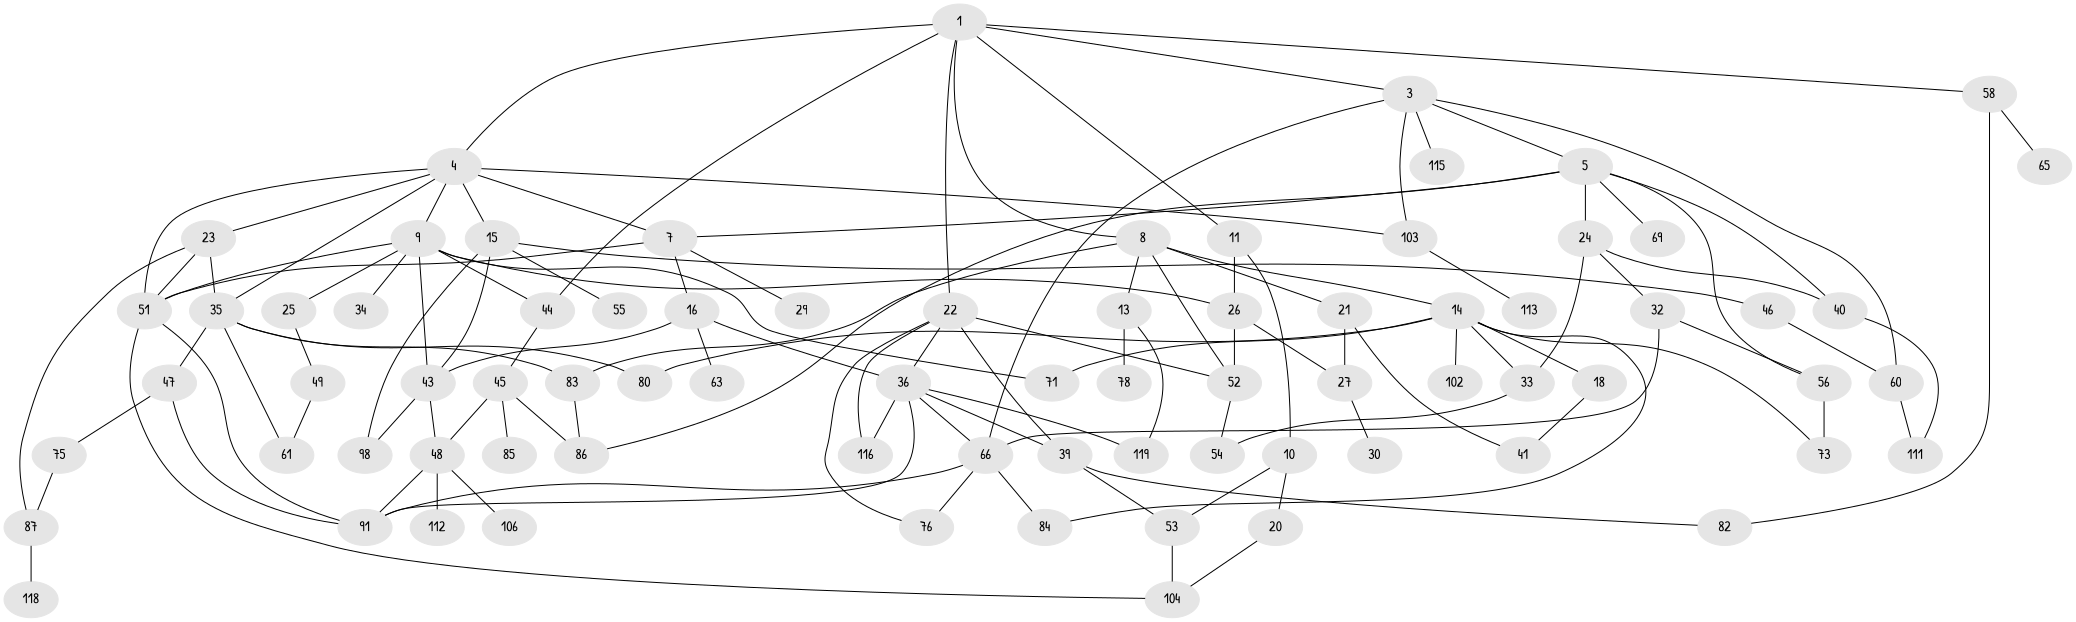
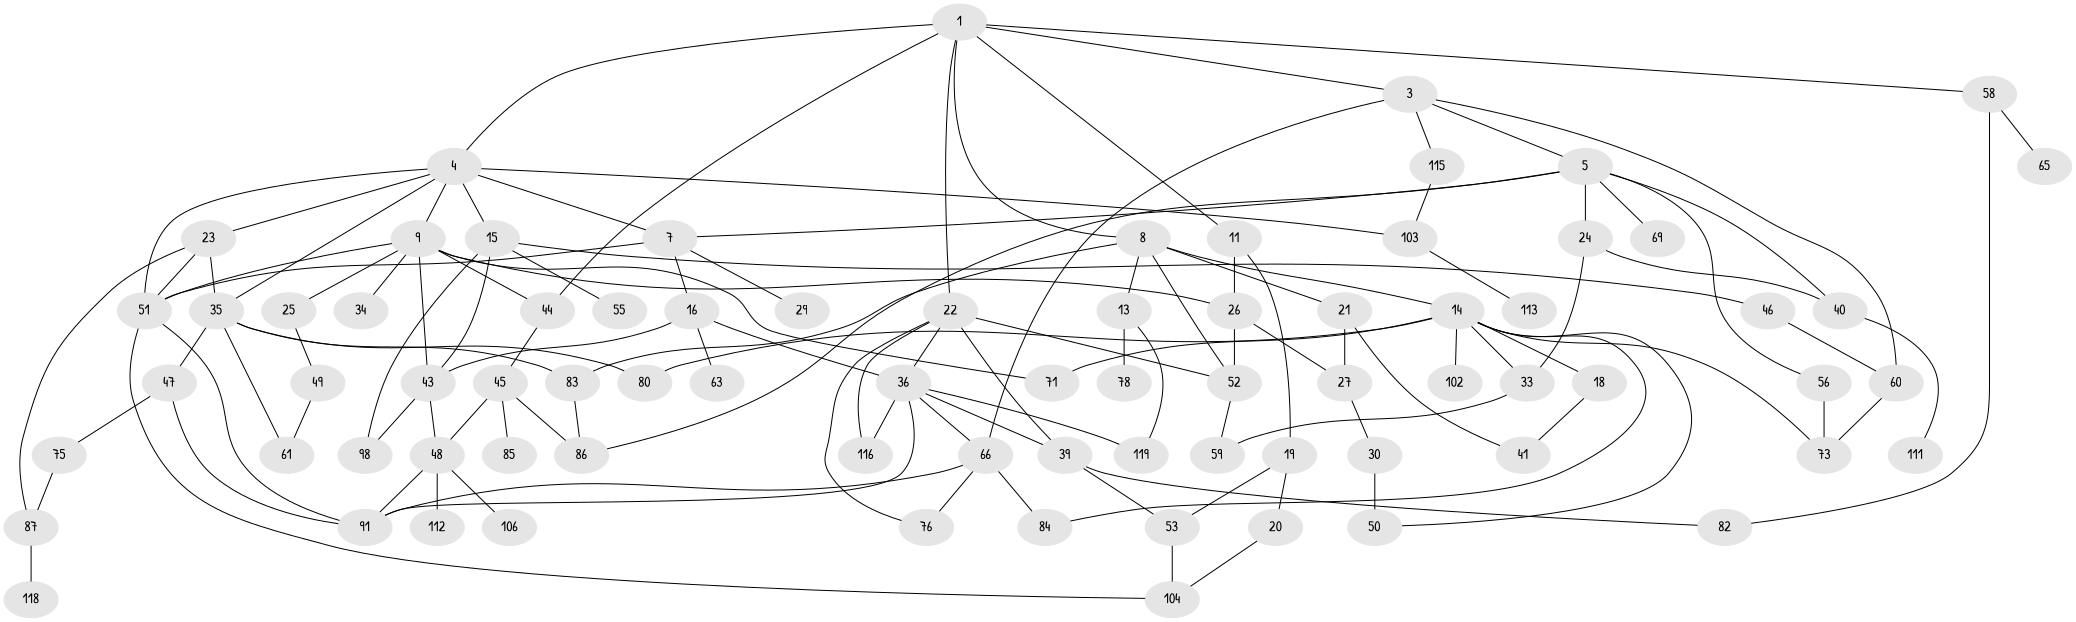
edge "3" -- "103": now "115" -- "103"
node "32": removed
edge "60" -- "111": now "60" -- "73"
node "54": label "54" -> "59"
node "10": label "10" -> "19"
node "50": added
